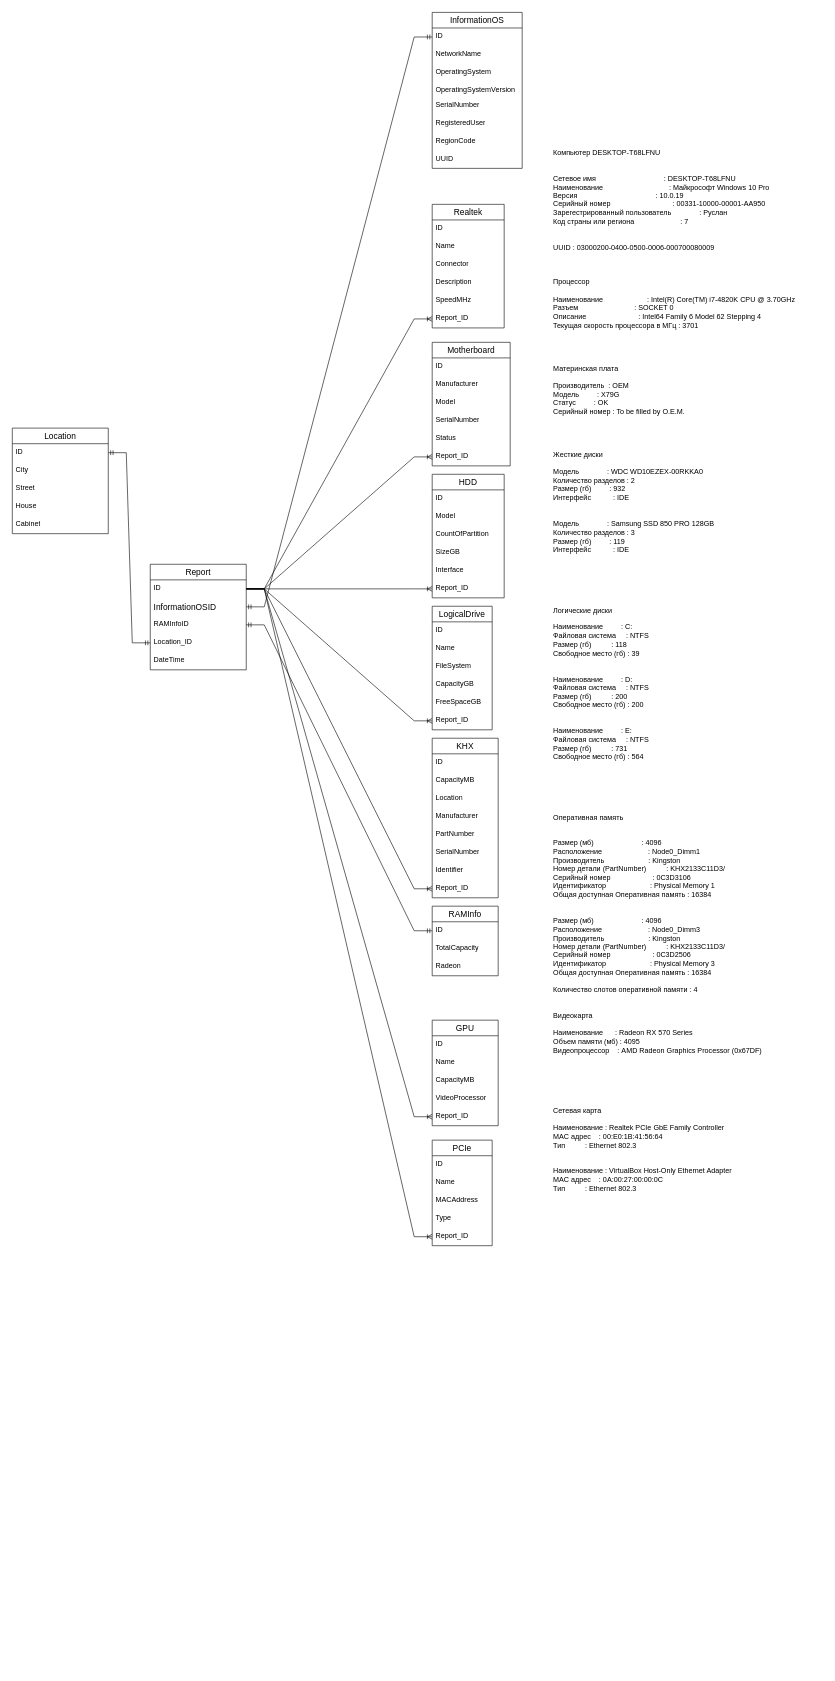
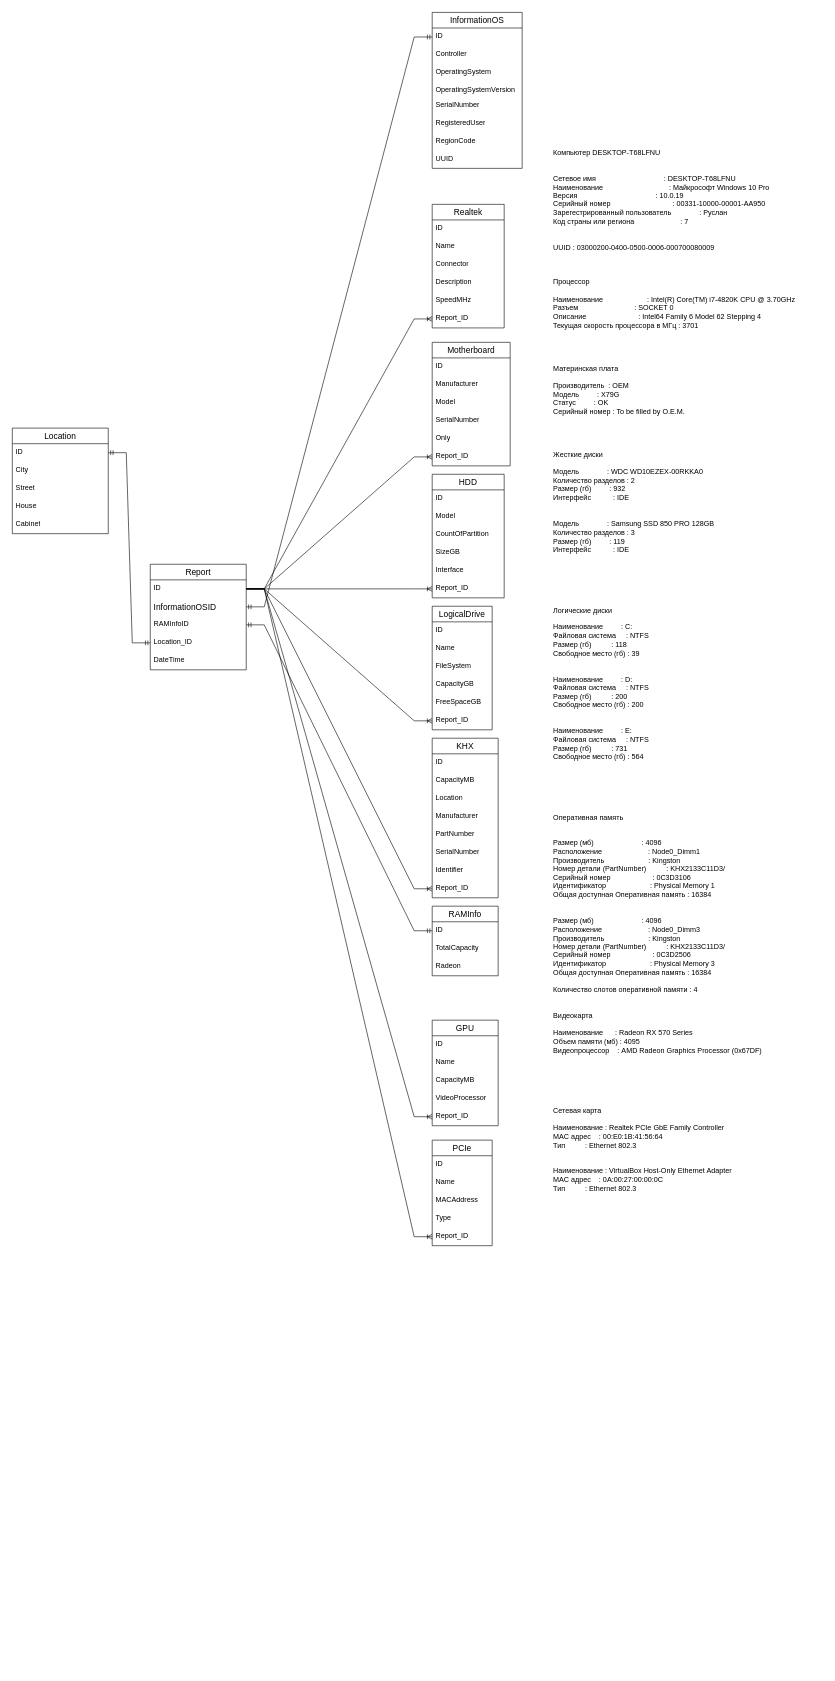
node "NetworkName": label "NetworkName" -> "Controller"
node "Status": label "Status" -> "Only"
